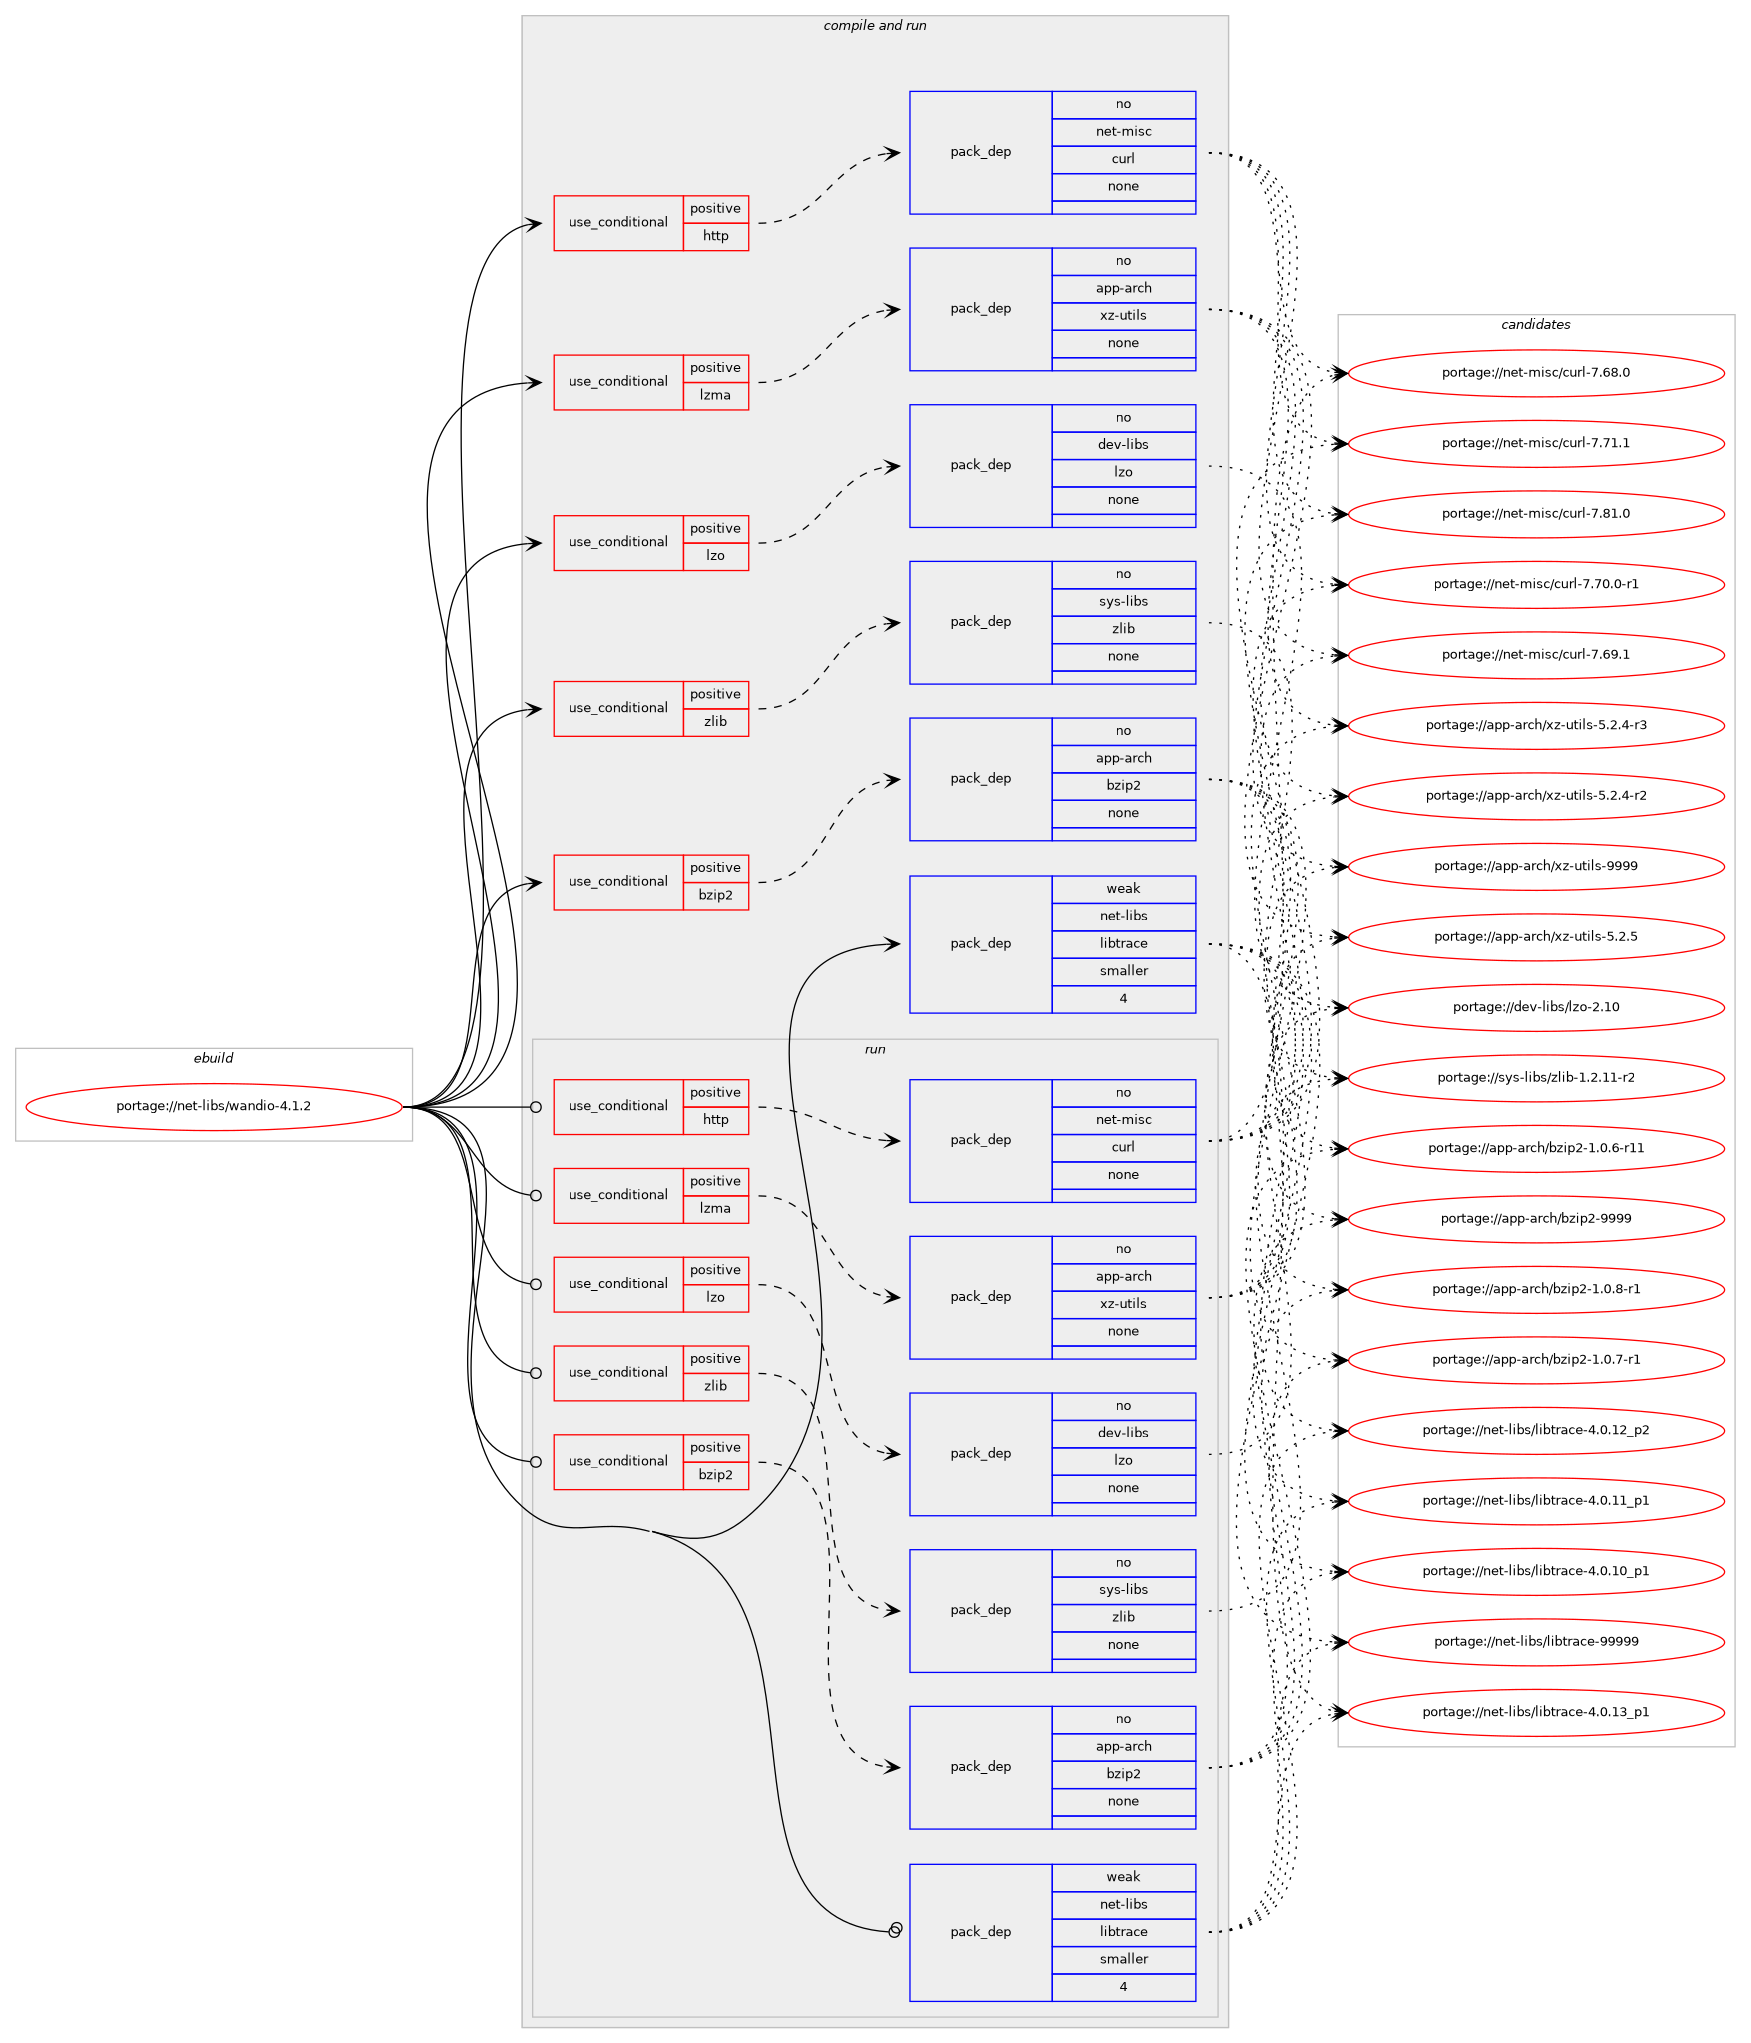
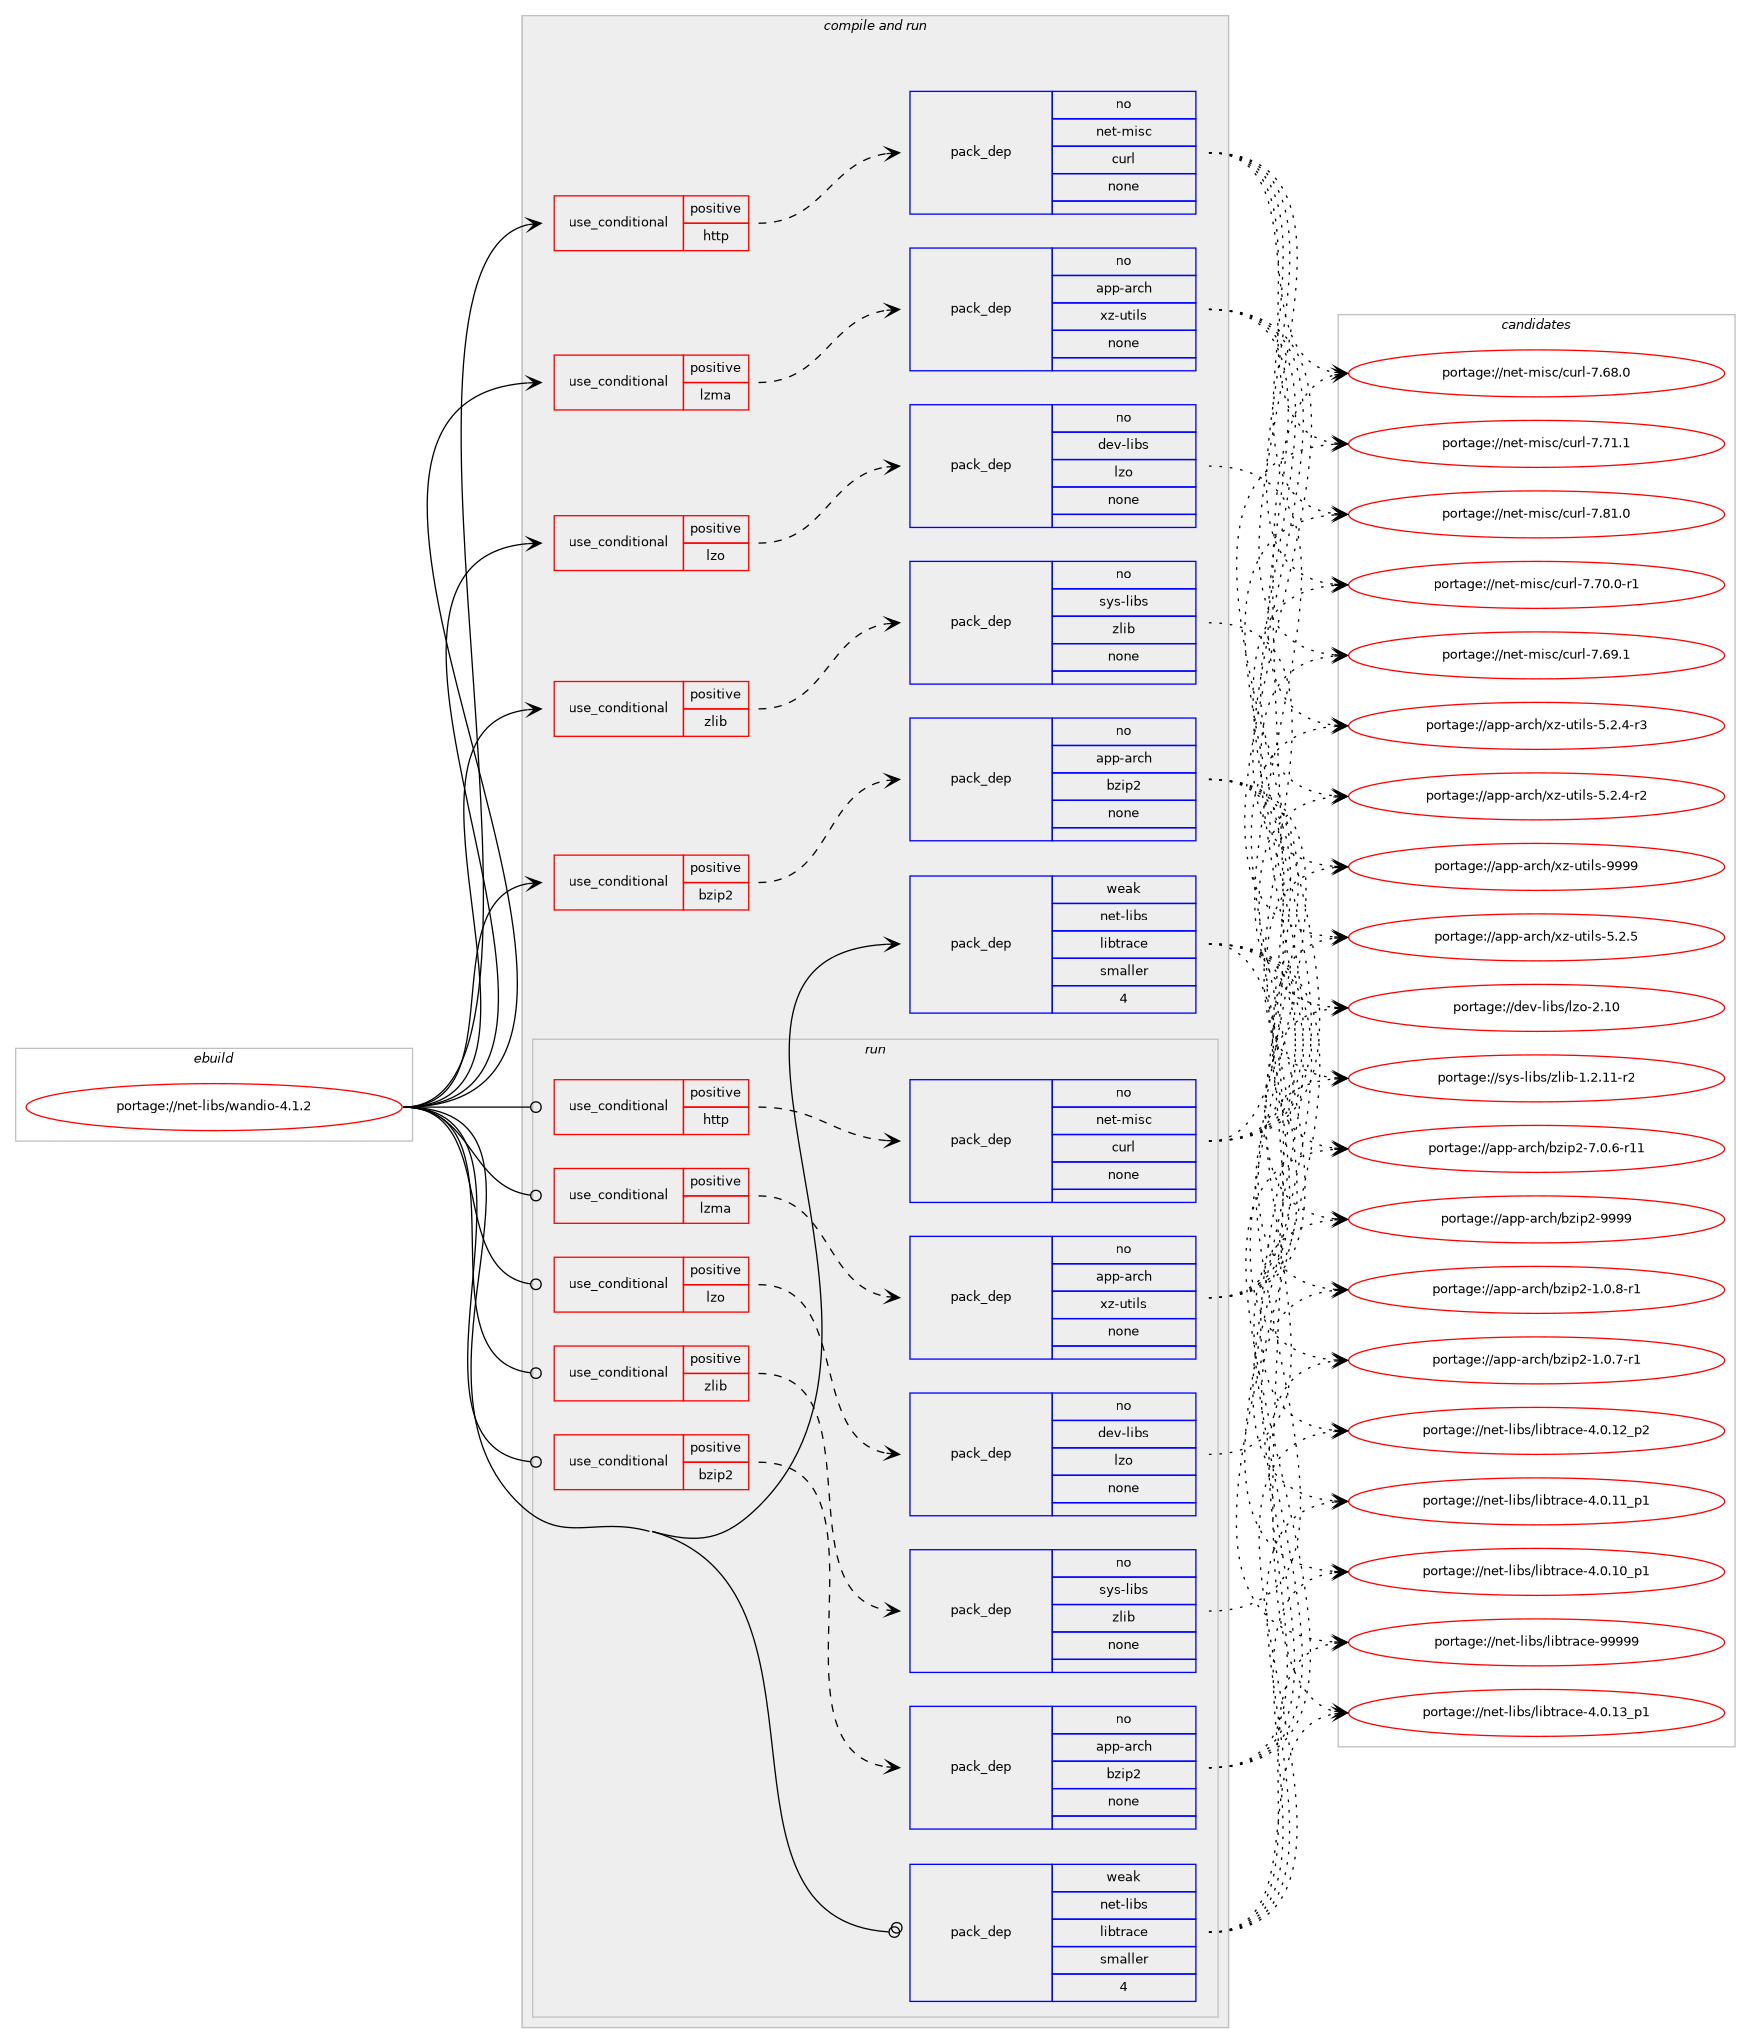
node "portage://app-arch/bzip2-1.0.6-r11": label "portage://app-arch/bzip2-1.0.6-r11" -> "portage://app-arch/bzip2-7.0.6-r11"
